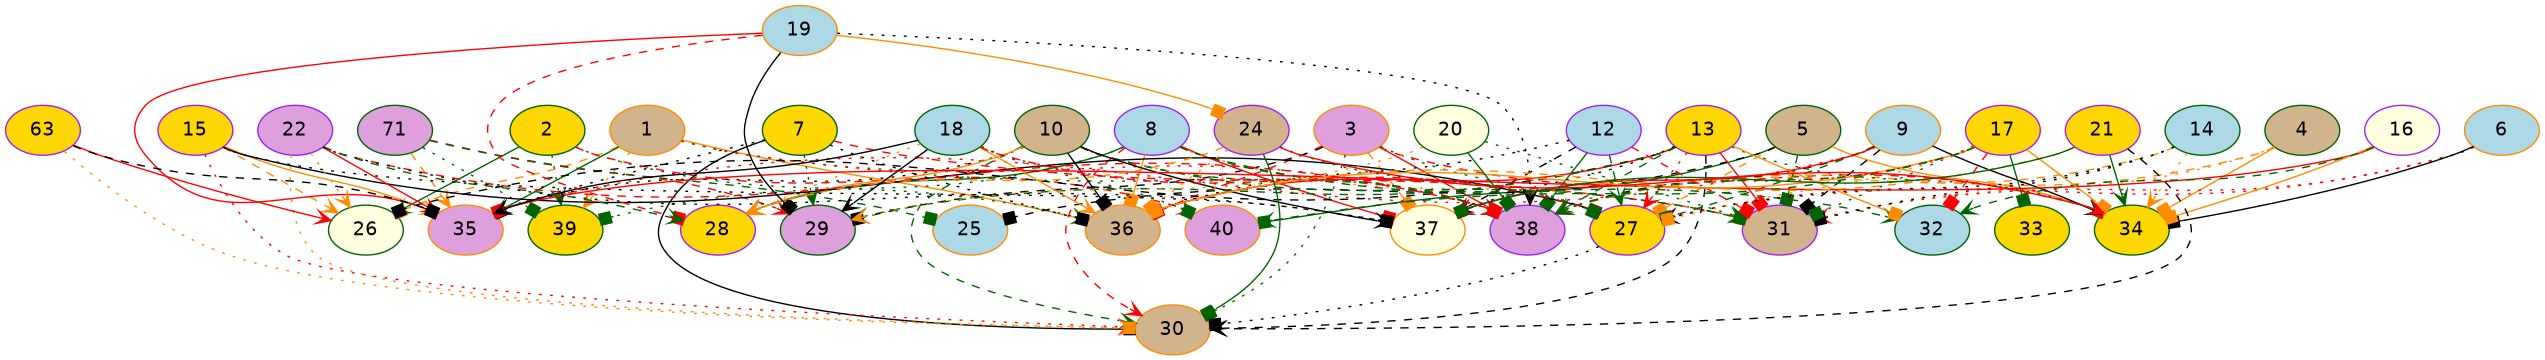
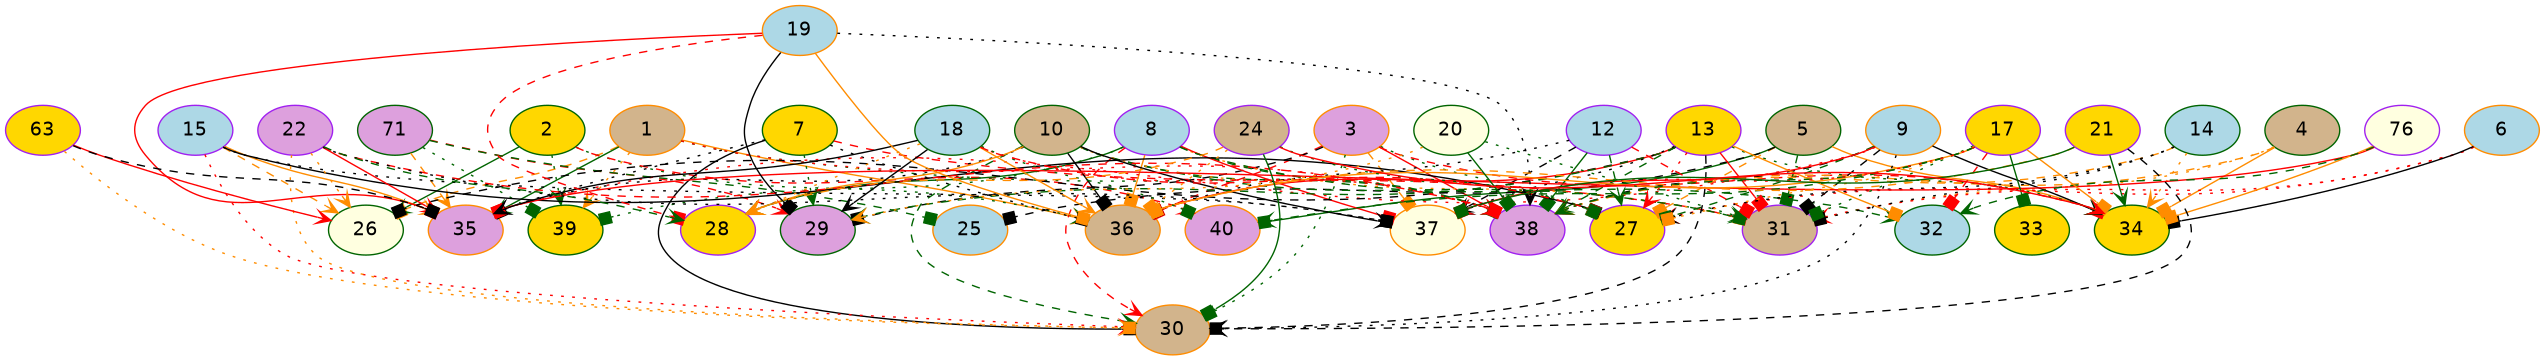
edge "19" -> "24": now "19" -> "36"
node "15": fillcolor gold -> lightblue
node "16": label "16" -> "76"
edge "27" -> "30": now "9" -> "30"
